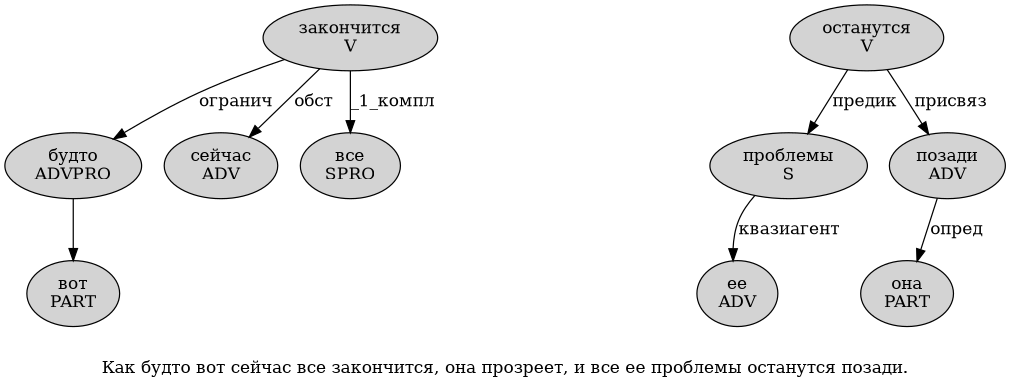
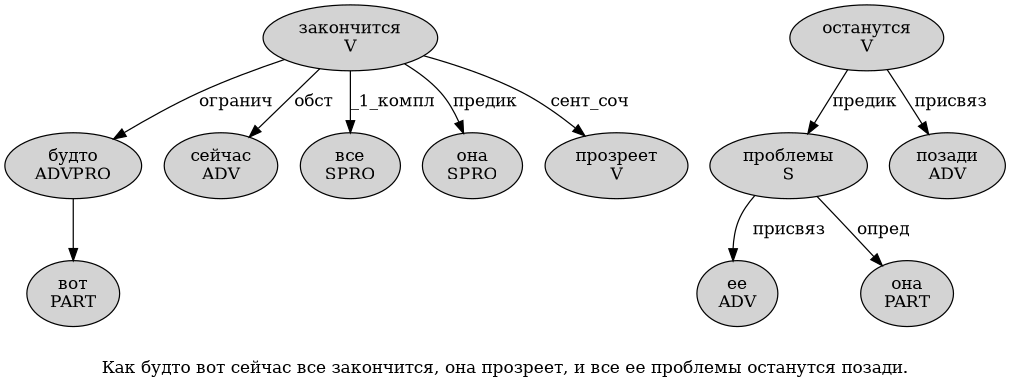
node "она SPRO": added
node "прозреет V": added
edge "позади ADV" -> "она PART": now "проблемы S" -> "она PART"
edge "проблемы S" -> "ее ADV": label "квазиагент" -> "присвяз"
